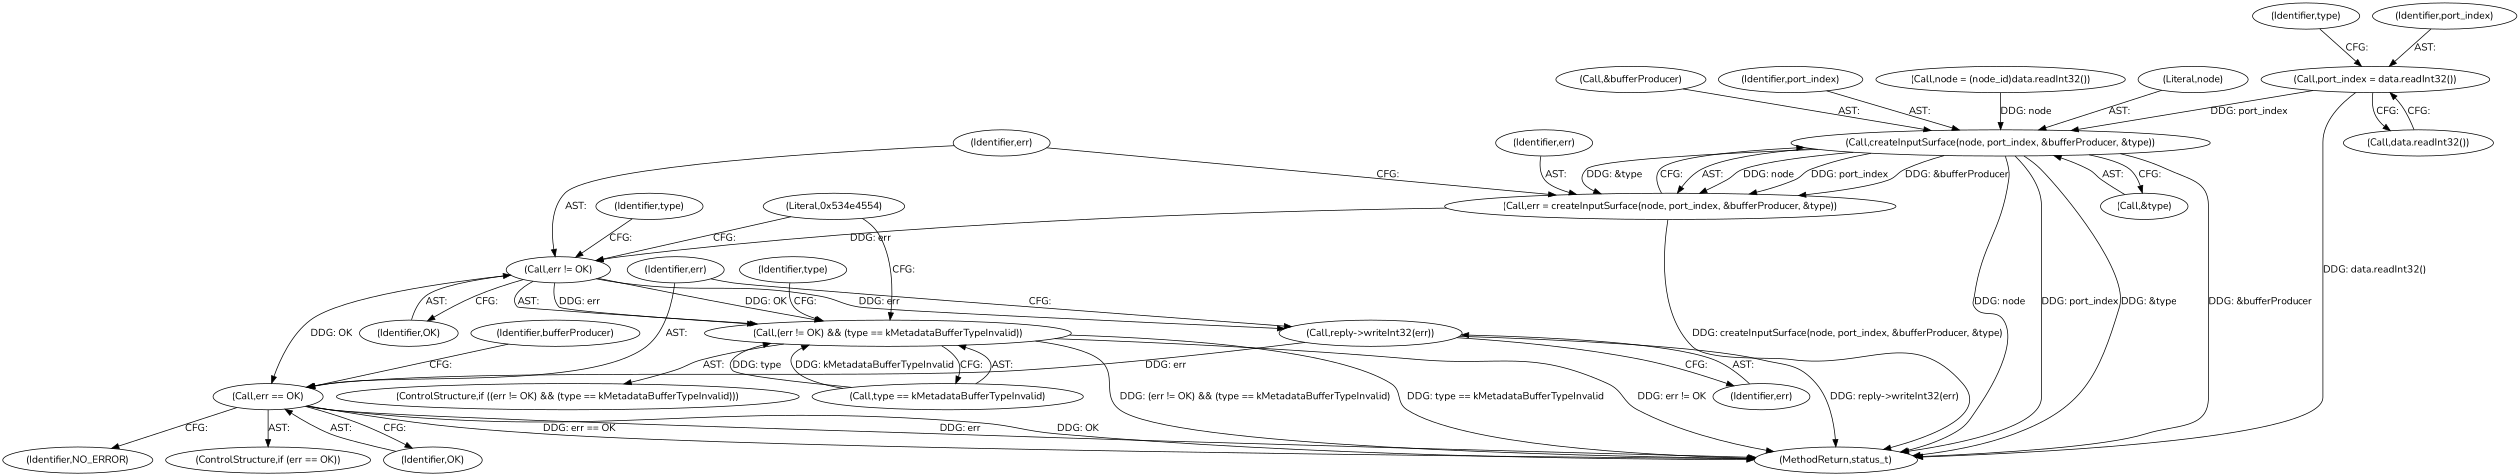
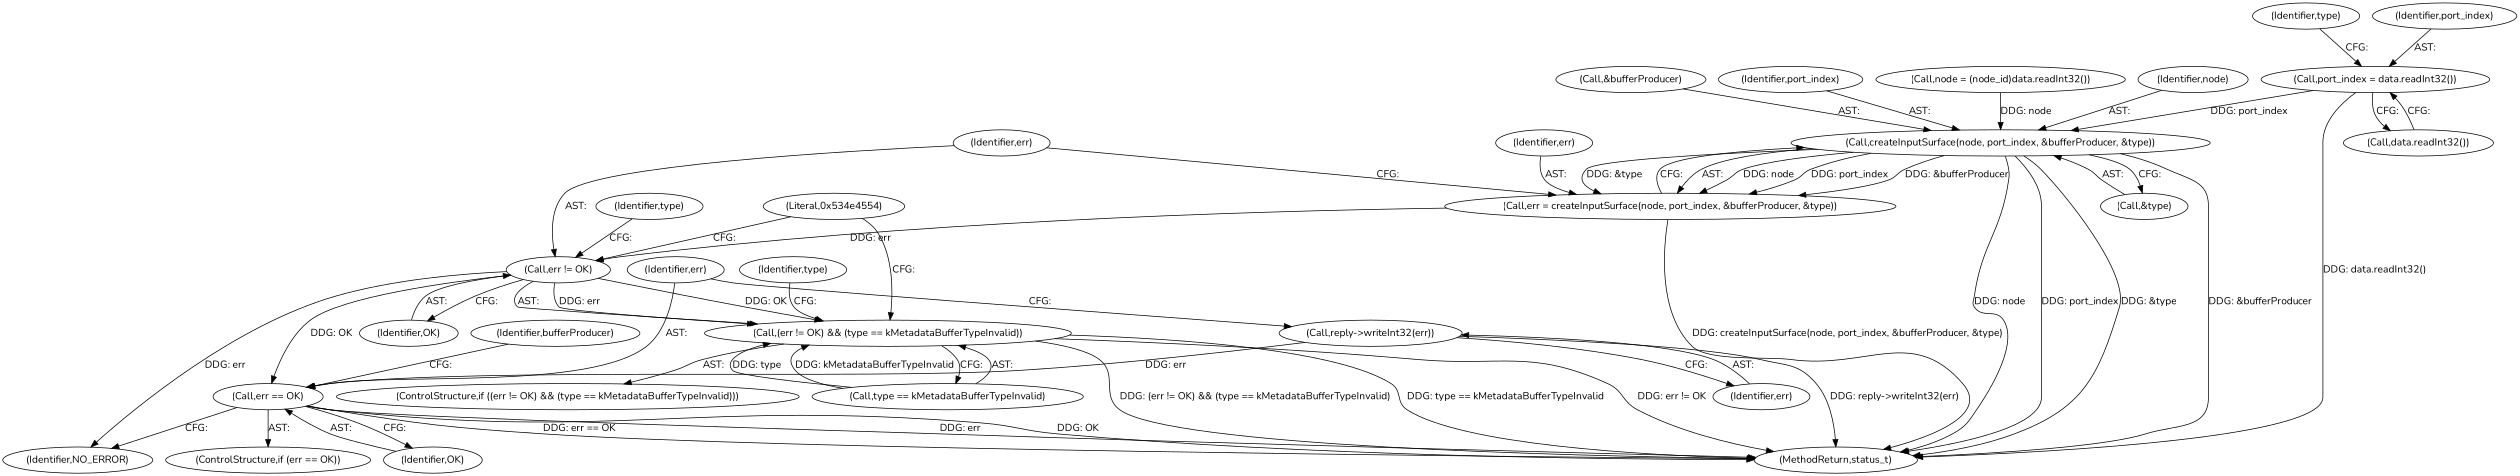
node "(Literal,node)": label "(Literal,node)" -> "(Identifier,node)"
edge "(Call,err != OK)" -> "(Call,reply->writeInt32(err))": now "(Call,err != OK)" -> "(Identifier,NO_ERROR)"
